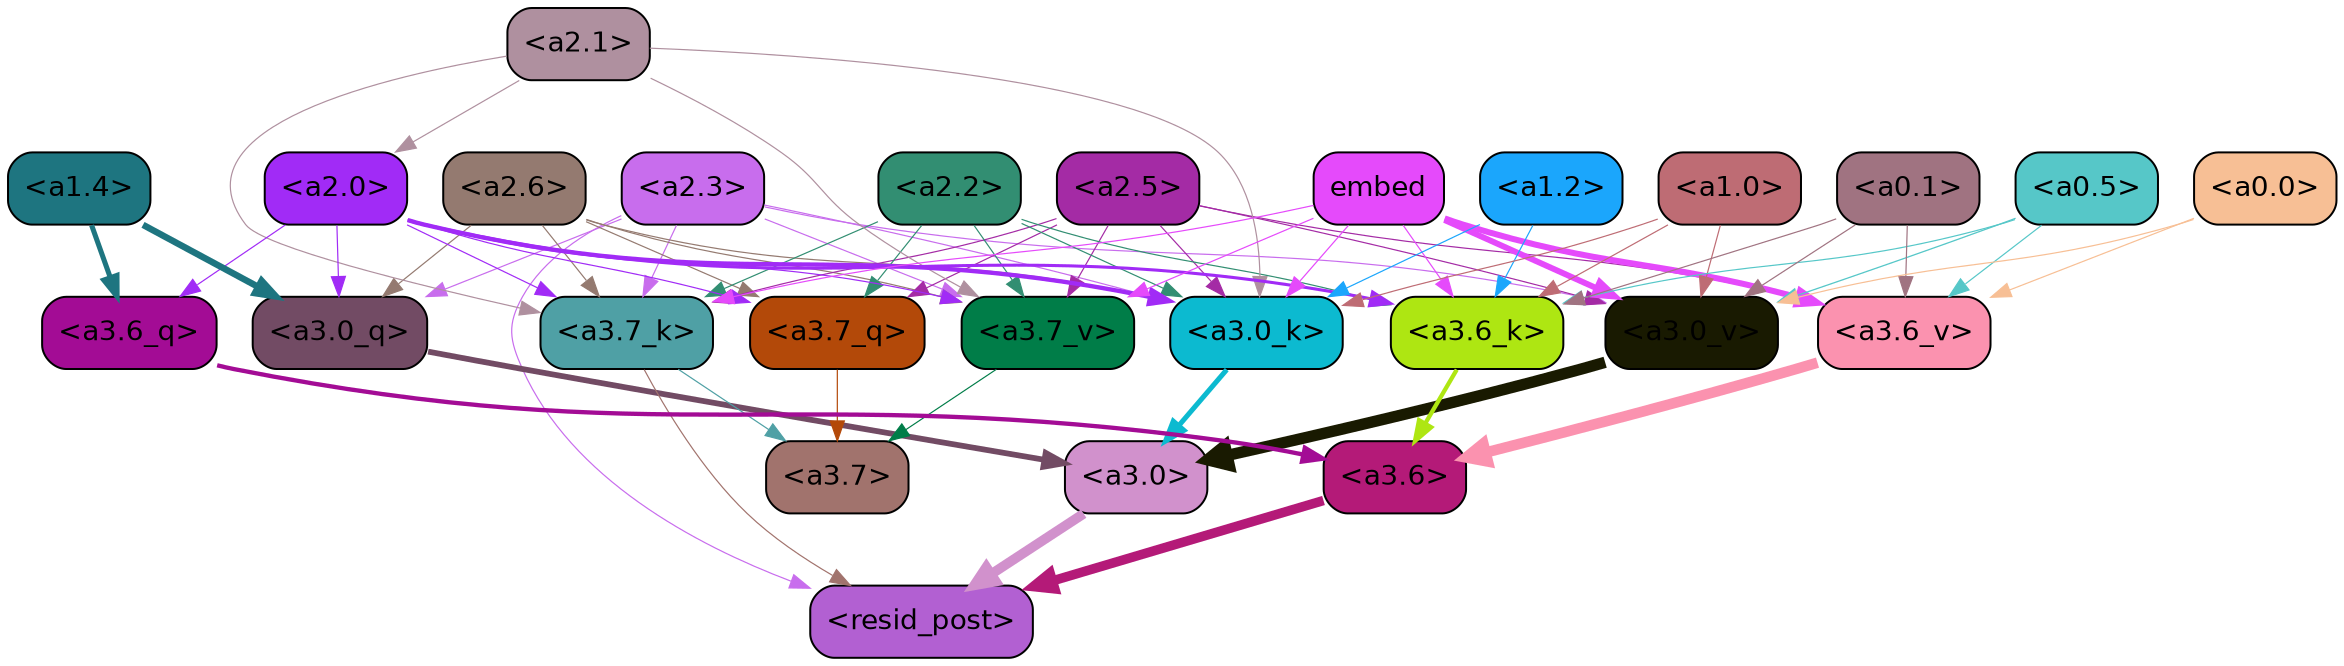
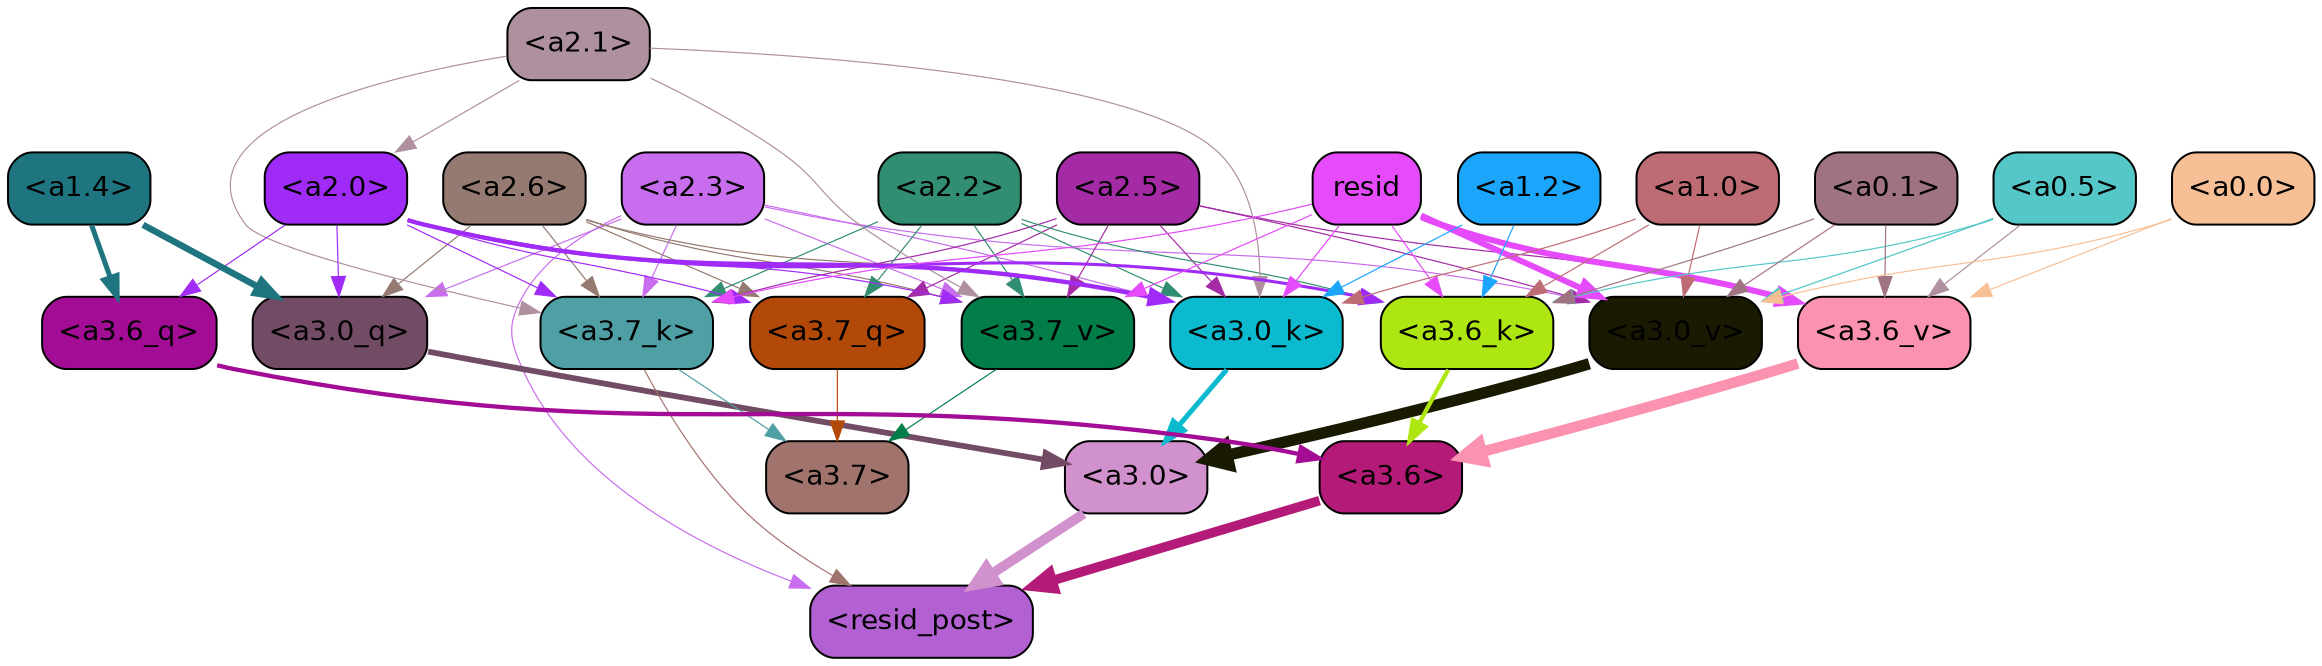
node "embed": label "embed" -> "resid"
edge "<a0.5>" -> "<a3.6_v>": color #56c7c8 -> #af909f
